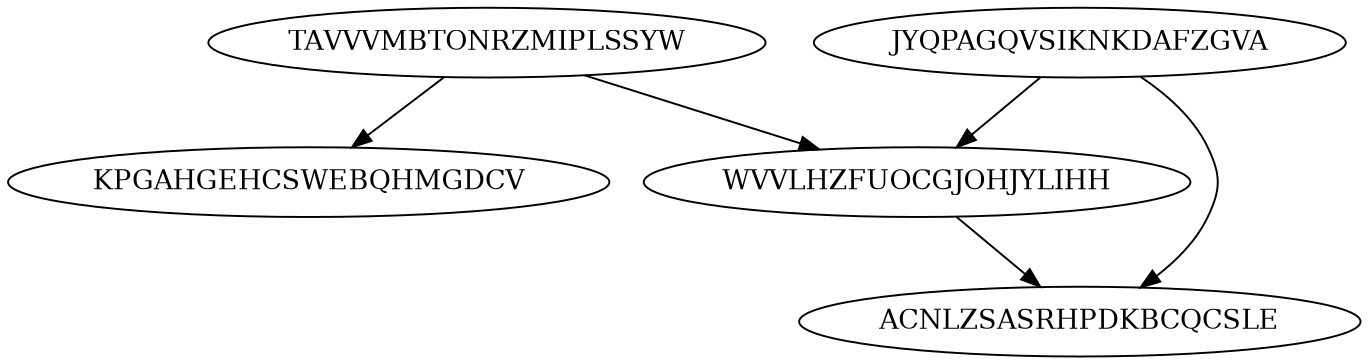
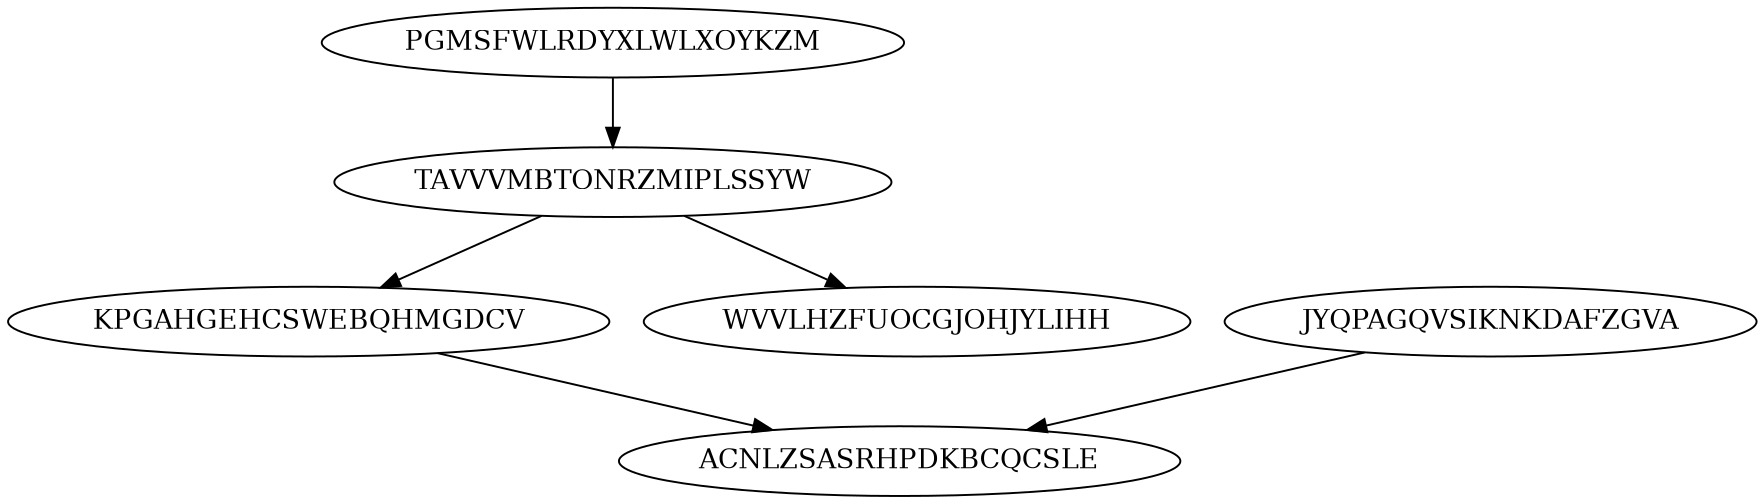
node "PGMSFWLRDYXLWLXOYKZM": added
edge "JYQPAGQVSIKNKDAFZGVA" -> "WVVLHZFUOCGJOHJYLIHH": removed
edge "WVVLHZFUOCGJOHJYLIHH" -> "ACNLZSASRHPDKBCQCSLE": now "KPGAHGEHCSWEBQHMGDCV" -> "ACNLZSASRHPDKBCQCSLE"
